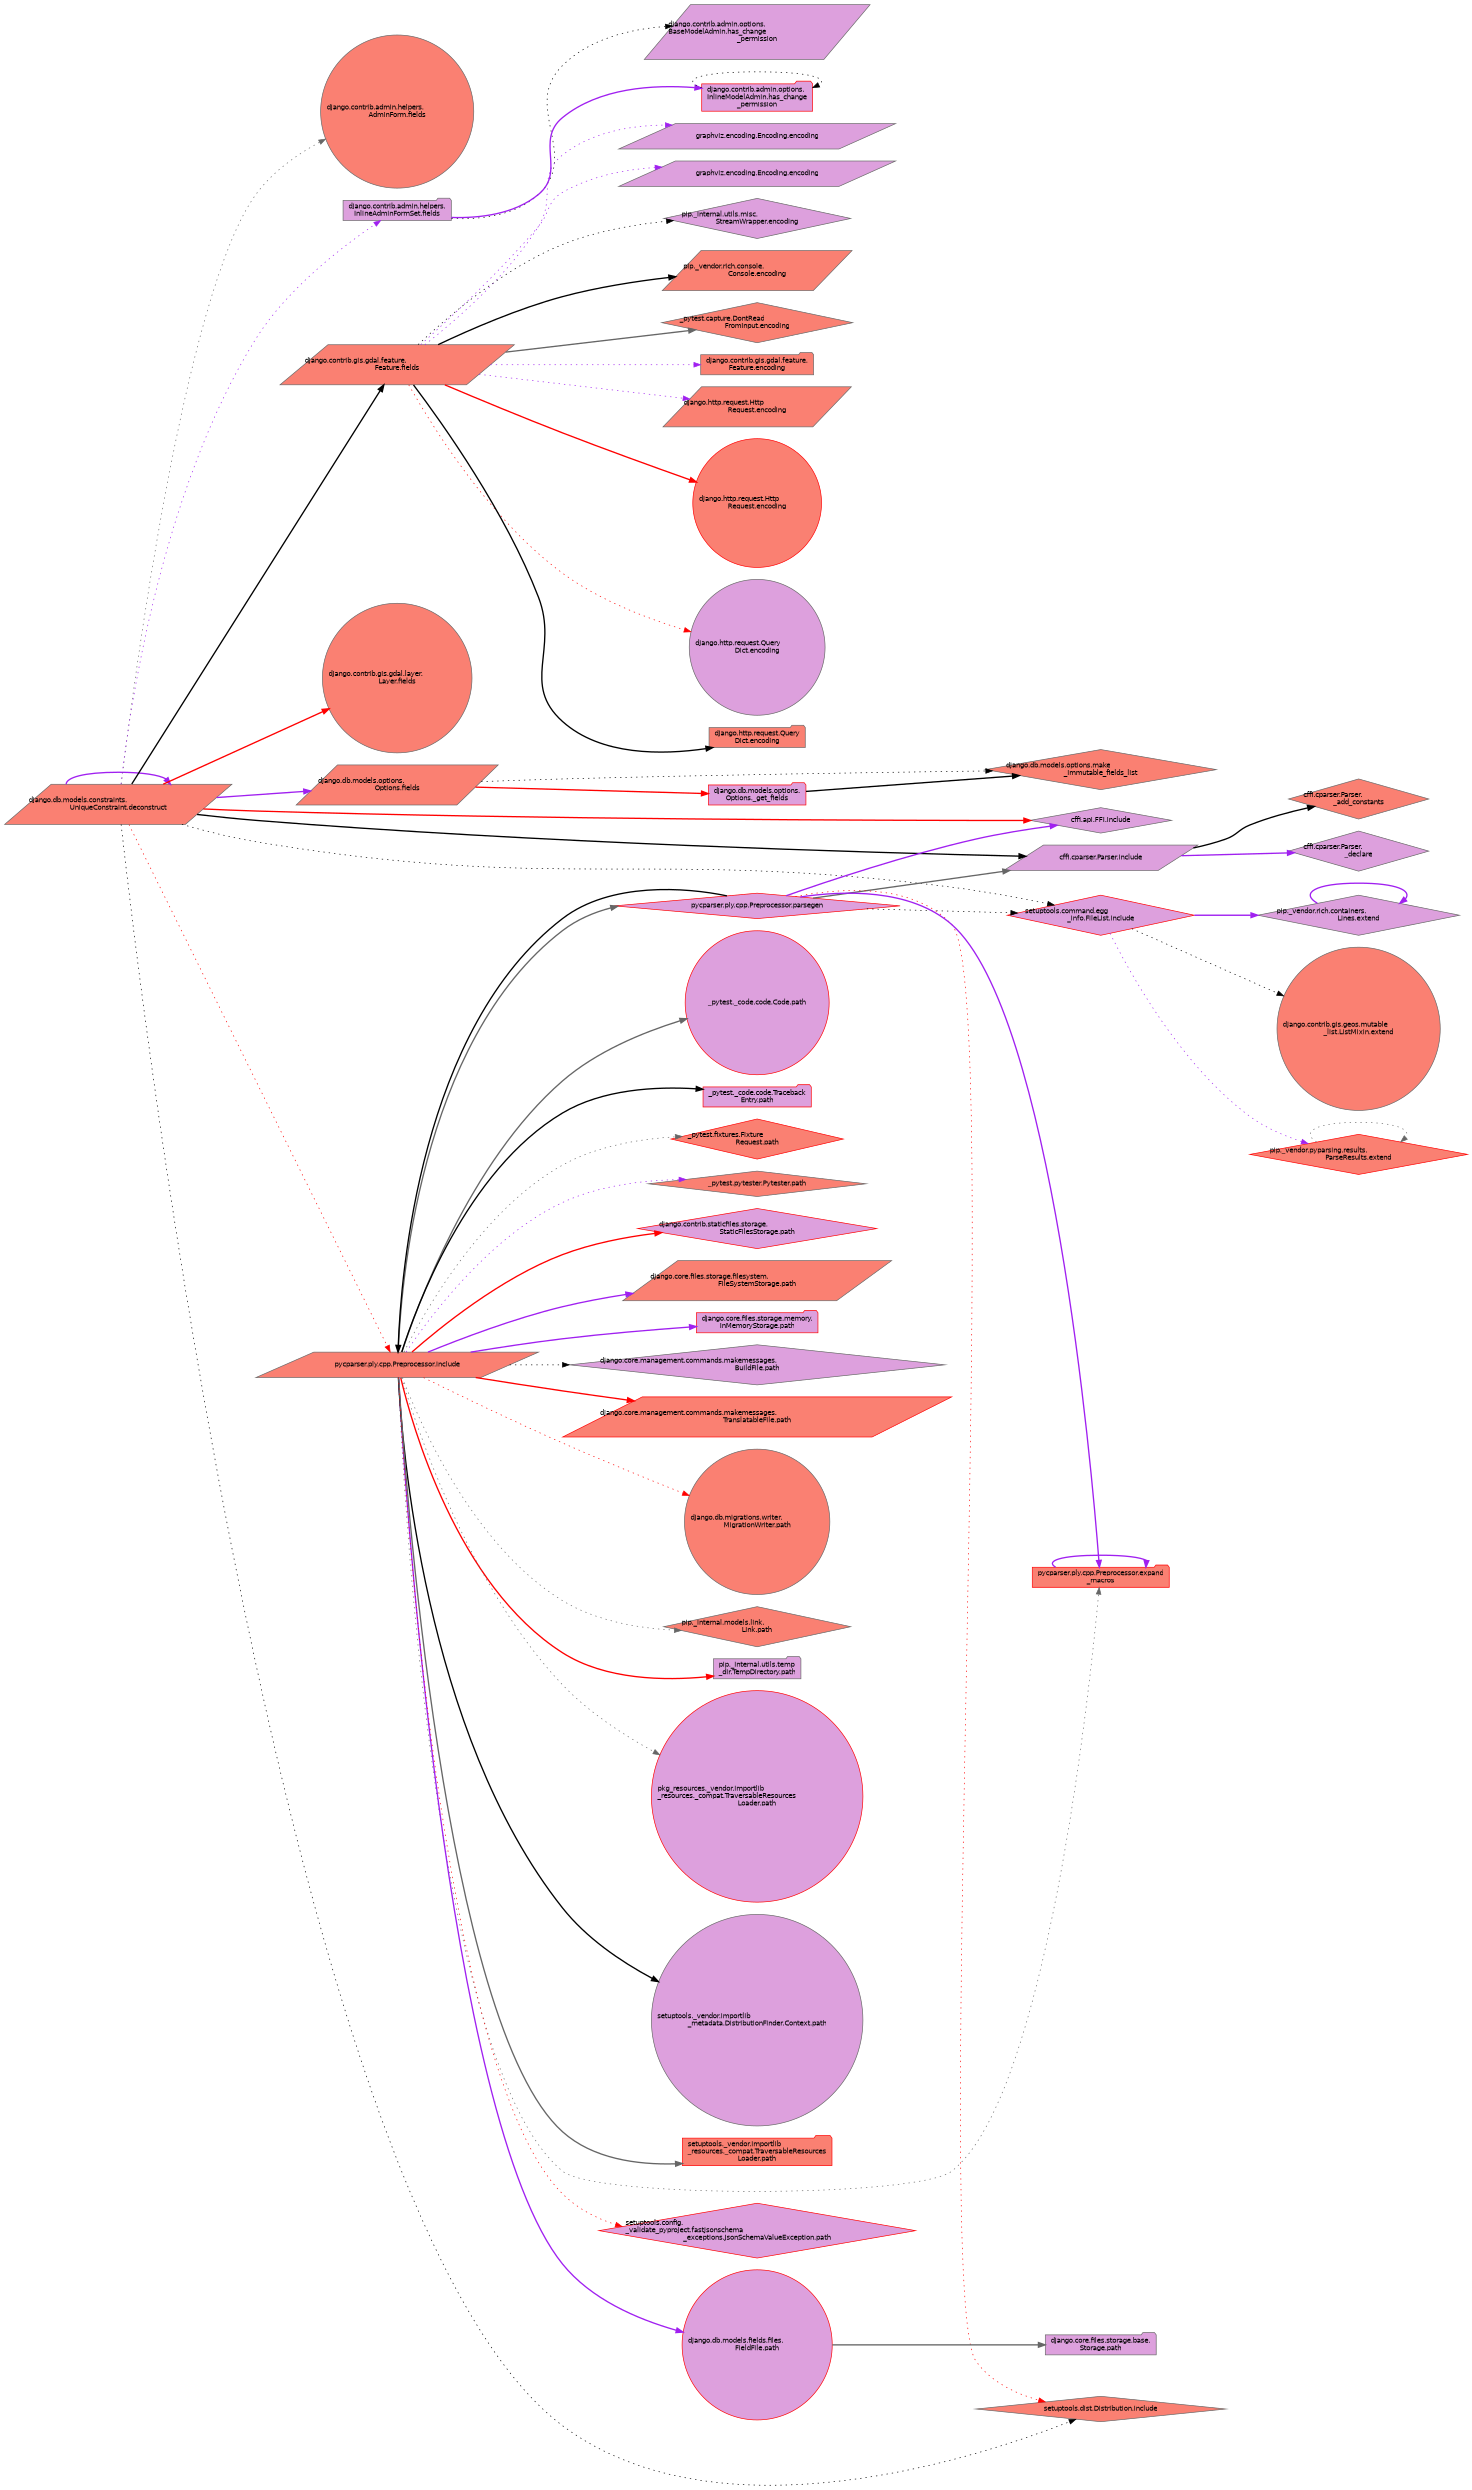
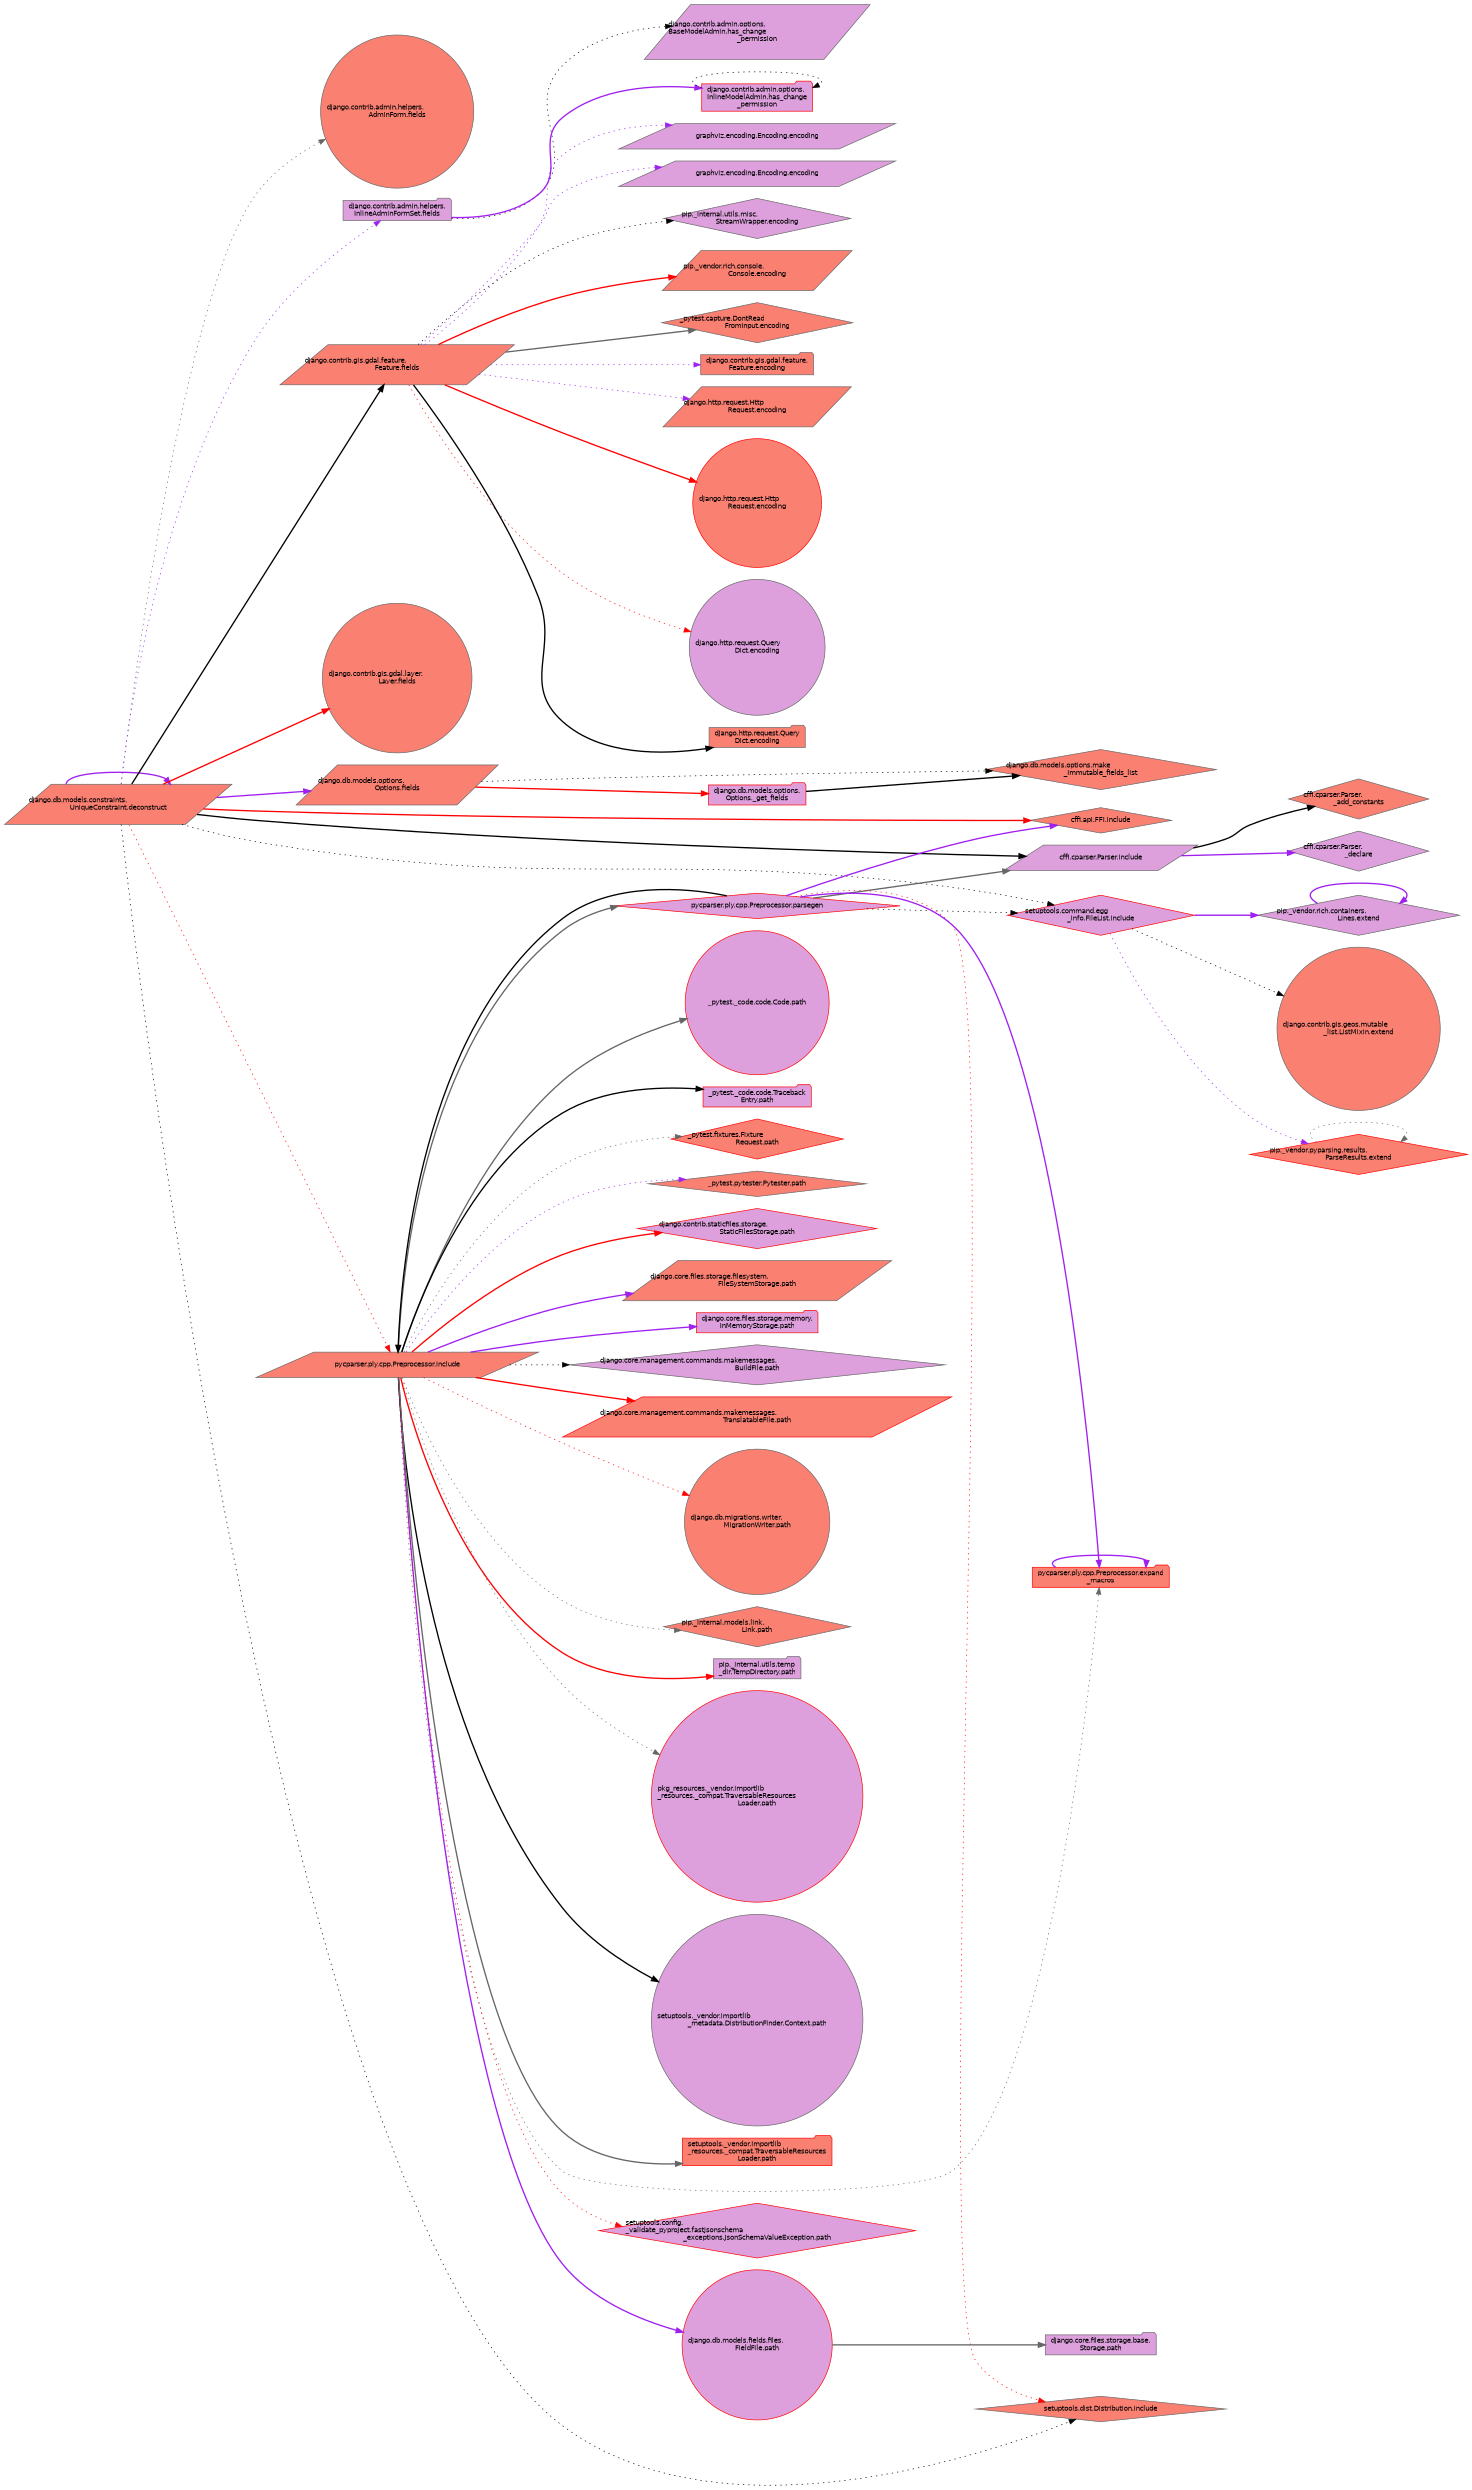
edge "django.contrib.gis.gdal.feature. Feature.fields" -> "pip._vendor.rich.console. Console.encoding": color black -> red
node "cffi.api.FFI.include": fillcolor plum -> salmon
